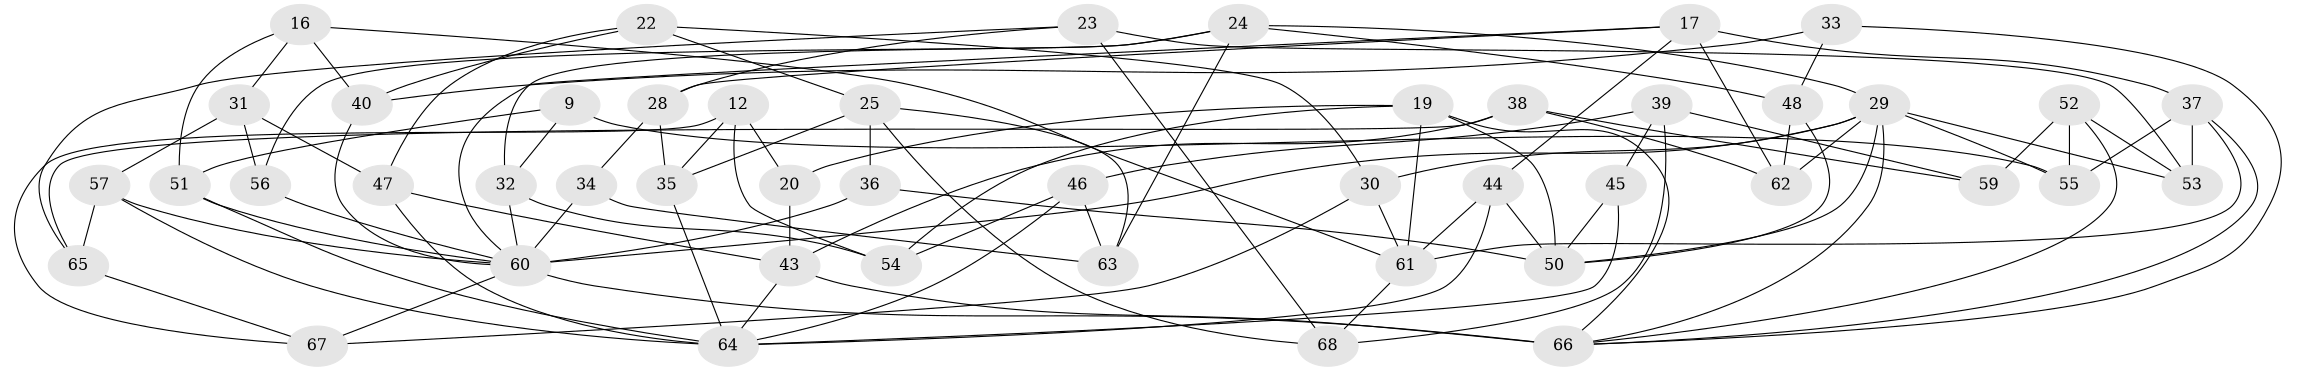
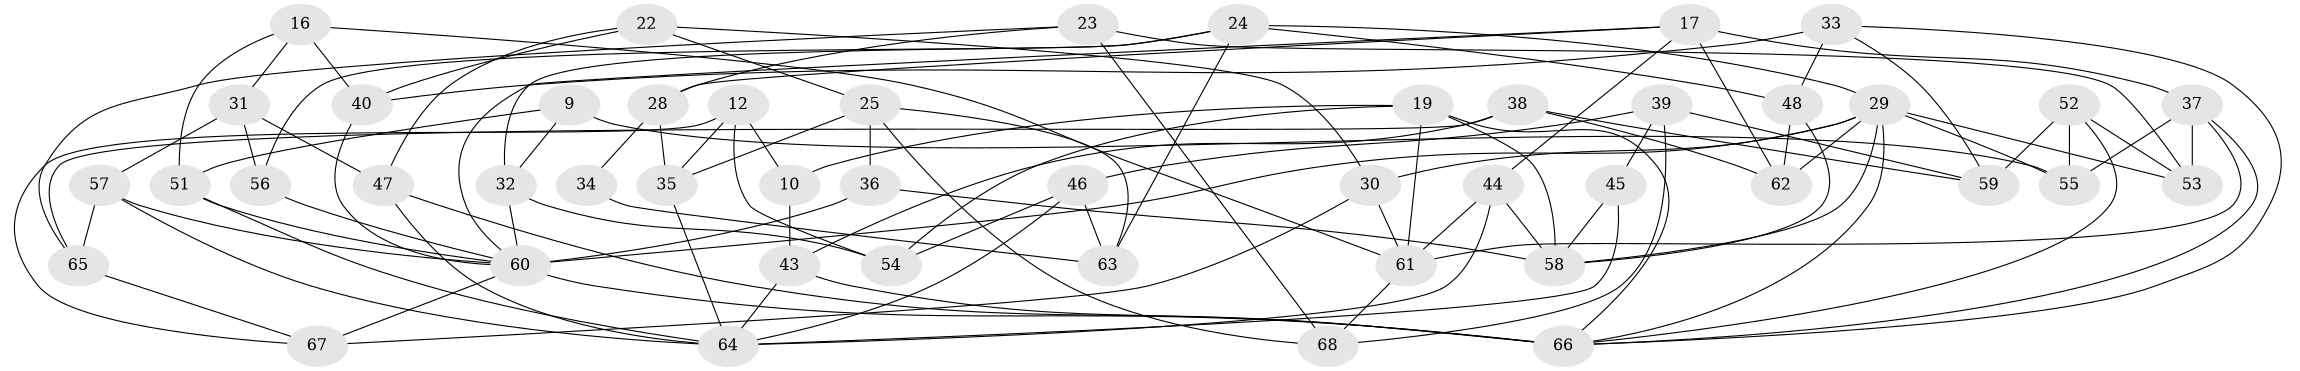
edge "33" -- "59": added
node "20": label "20" -> "10"
edge "47" -- "43": now "47" -- "66"
edge "34" -- "60": removed
node "50": label "50" -> "58"
